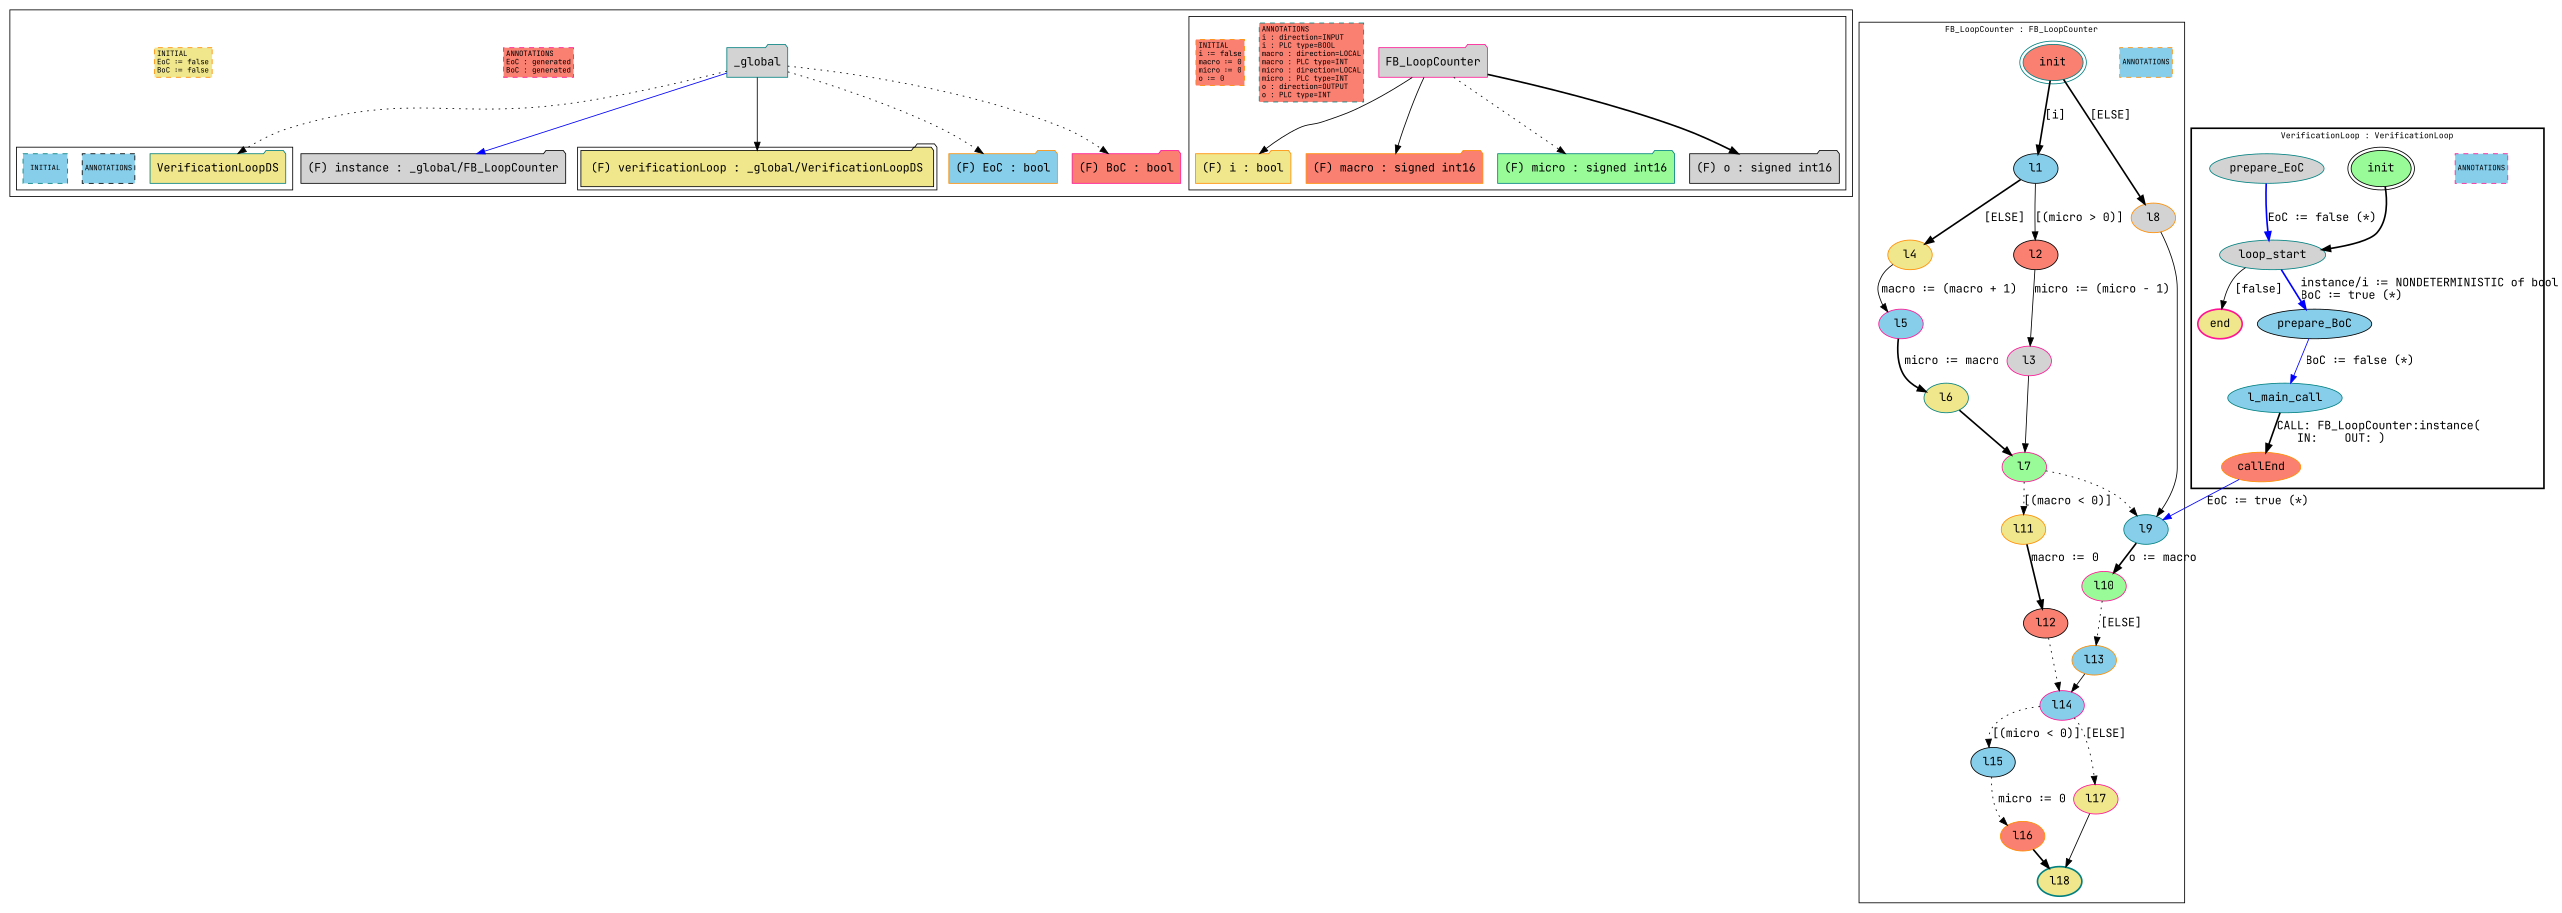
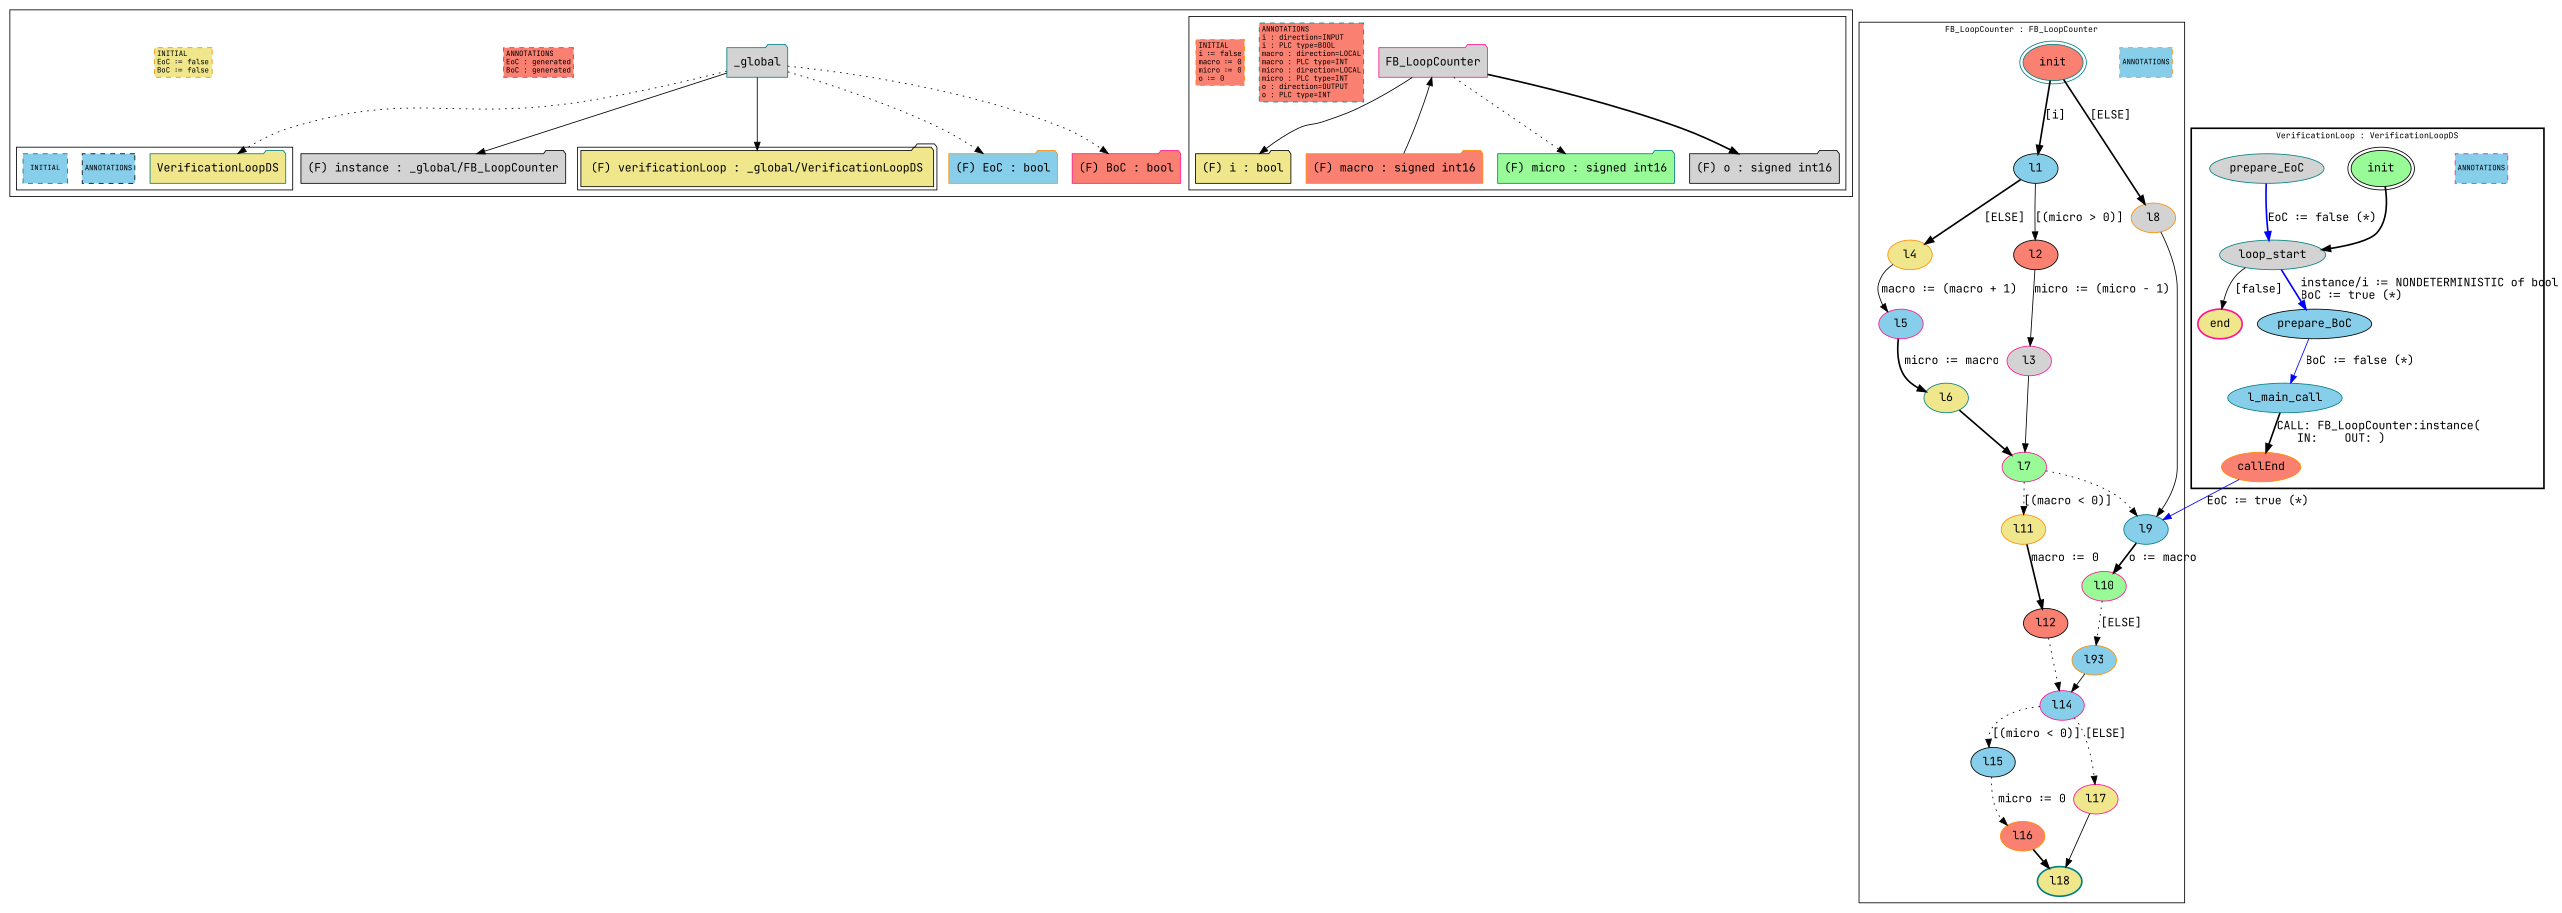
edge "FB_LoopCounter" -> "(F) macro : signed int16": reversed
edge "_global" -> "(F) instance : _global/FB_LoopCounter": color blue -> black
cluster "VerificationLoop : VerificationLoop": label "VerificationLoop : VerificationLoop" -> "VerificationLoop : VerificationLoopDS"
node "(F) i : bool": color darkorange -> black
node "l13": label "l13" -> "l93"
